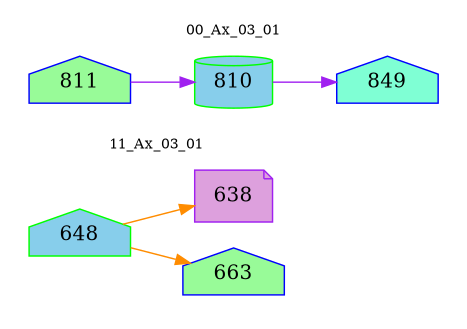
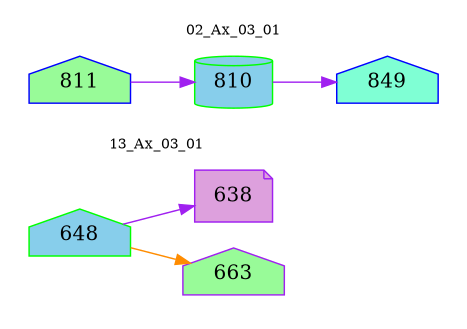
cluster "00_Ax_03_01": label "00_Ax_03_01" -> "02_Ax_03_01"
cluster "11_Ax_03_01": label "11_Ax_03_01" -> "13_Ax_03_01"
edge "648" -> "638": color darkorange -> purple
node "663": color blue -> purple
